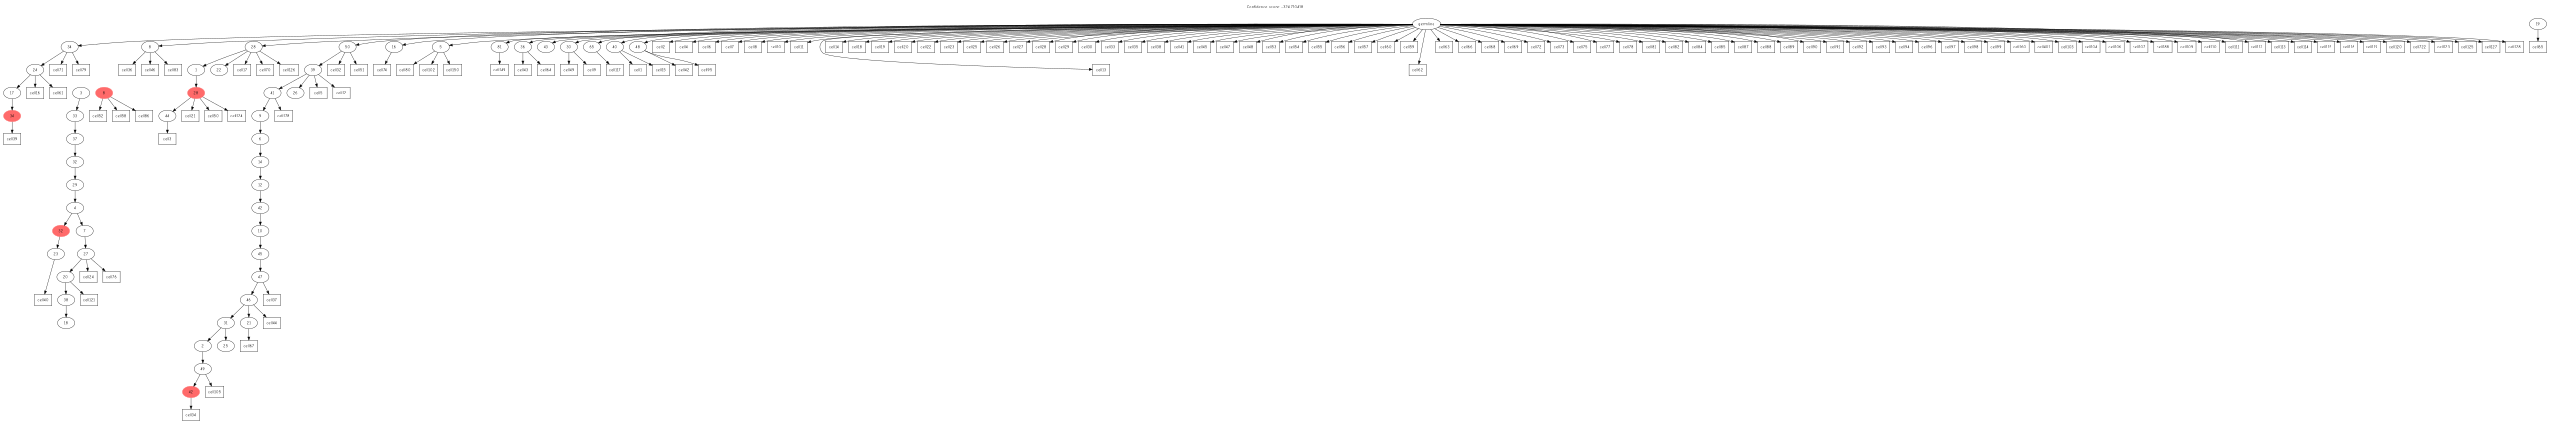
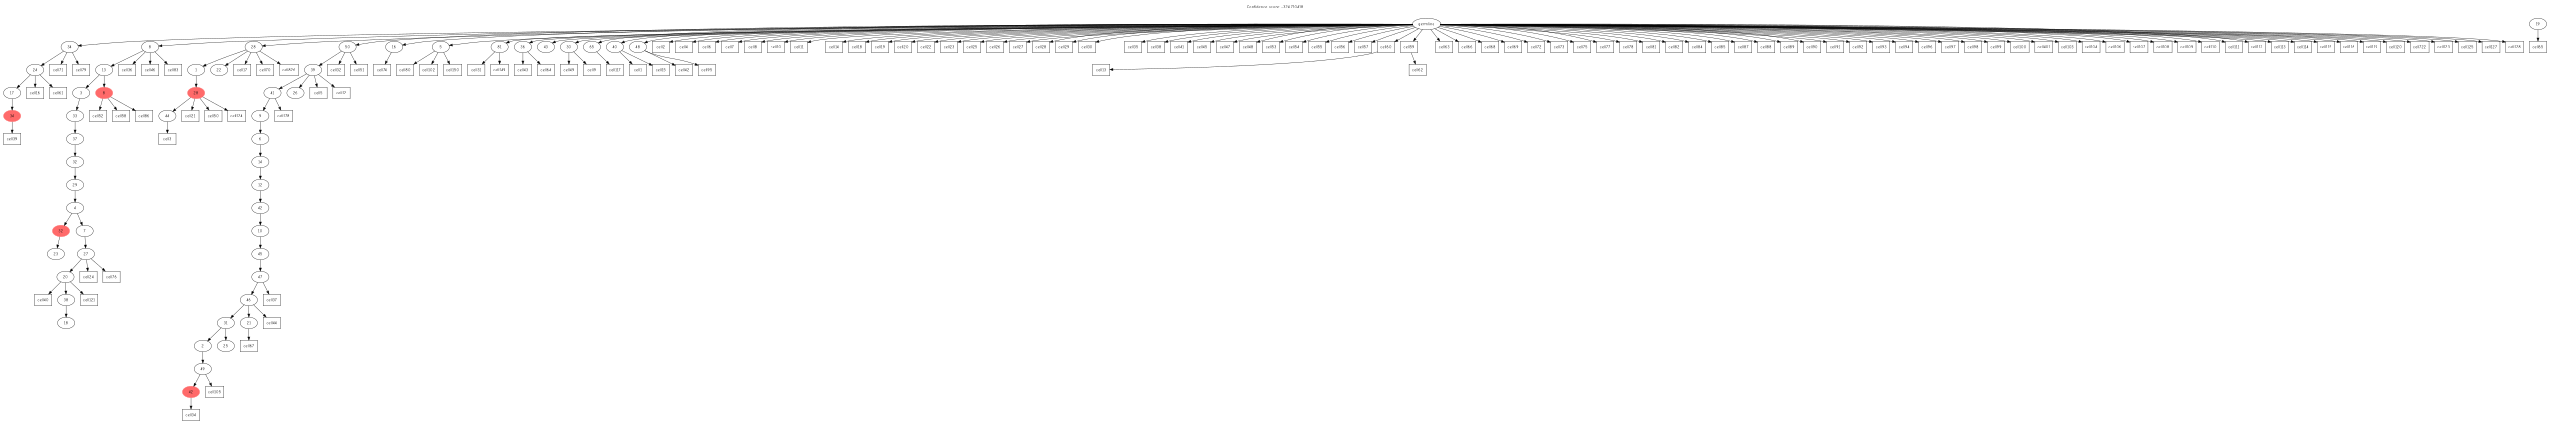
edge "germline" -> "cell62": now "cell59" -> "cell62"
node "cell33": removed
node "cell160": label "cell160" -> "cell100"
node "cell188": label "cell188" -> "cell108"
edge "germline" -> "cell13": now "cell60" -> "cell13"
node "13": added
node "cell126": label "cell126" -> "cell826"
node "cell31": added
edge "23" -> "cell40": now "20" -> "cell40"
